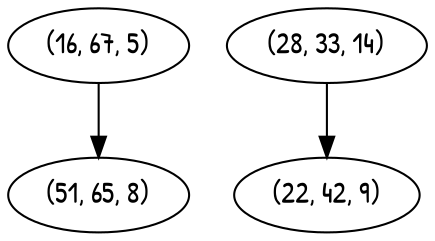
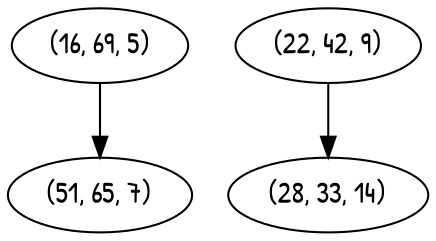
node "(16, 67, 5)": label "(16, 67, 5)" -> "(16, 69, 5)"
edge "(28, 33, 14)" -> "(22, 42, 9)": reversed
node "(51, 65, 8)": label "(51, 65, 8)" -> "(51, 65, 7)"
